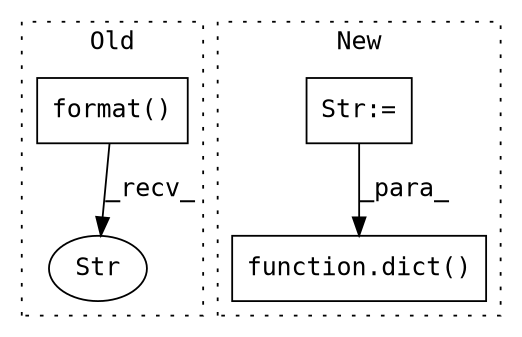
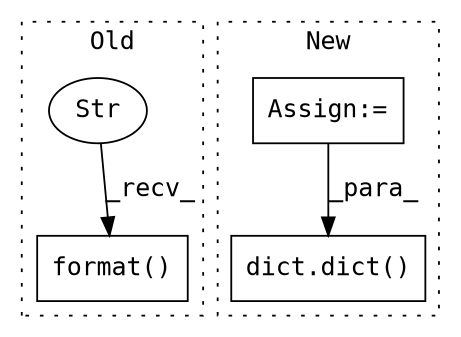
node "Str:=": label "Str:=" -> "Assign:="
edge "format()" -> "Str": reversed
node "function.dict()": label "function.dict()" -> "dict.dict()"
